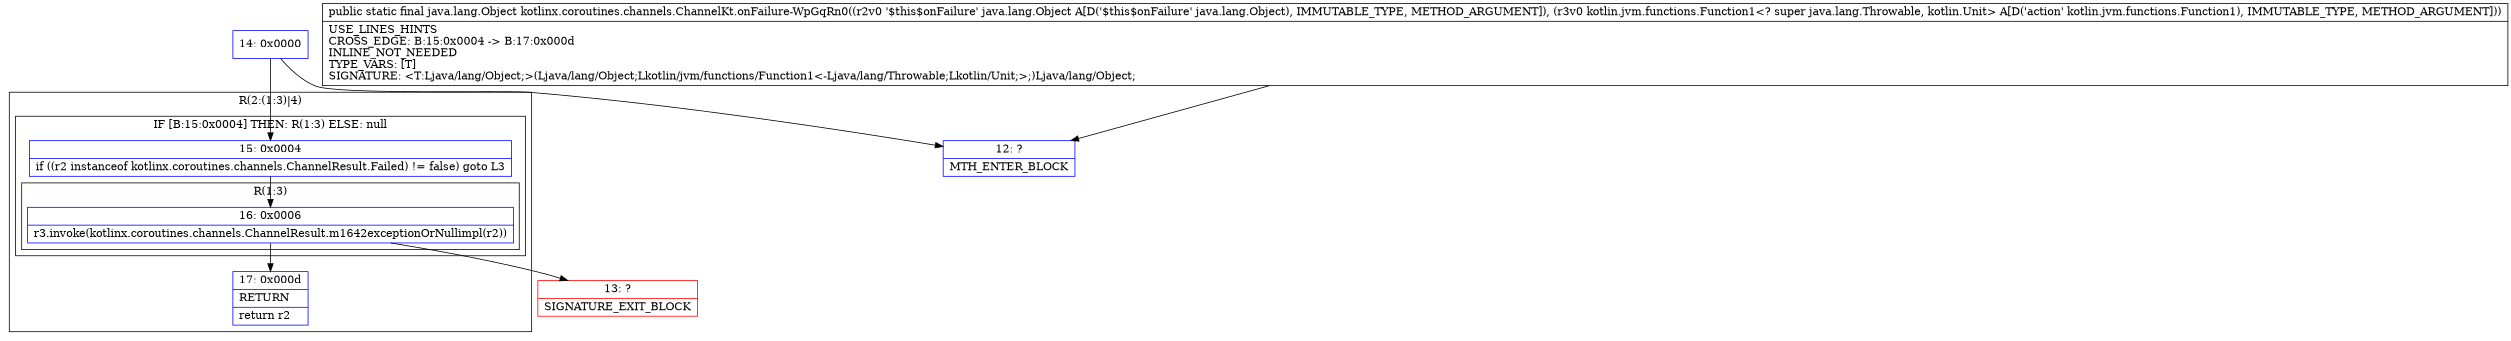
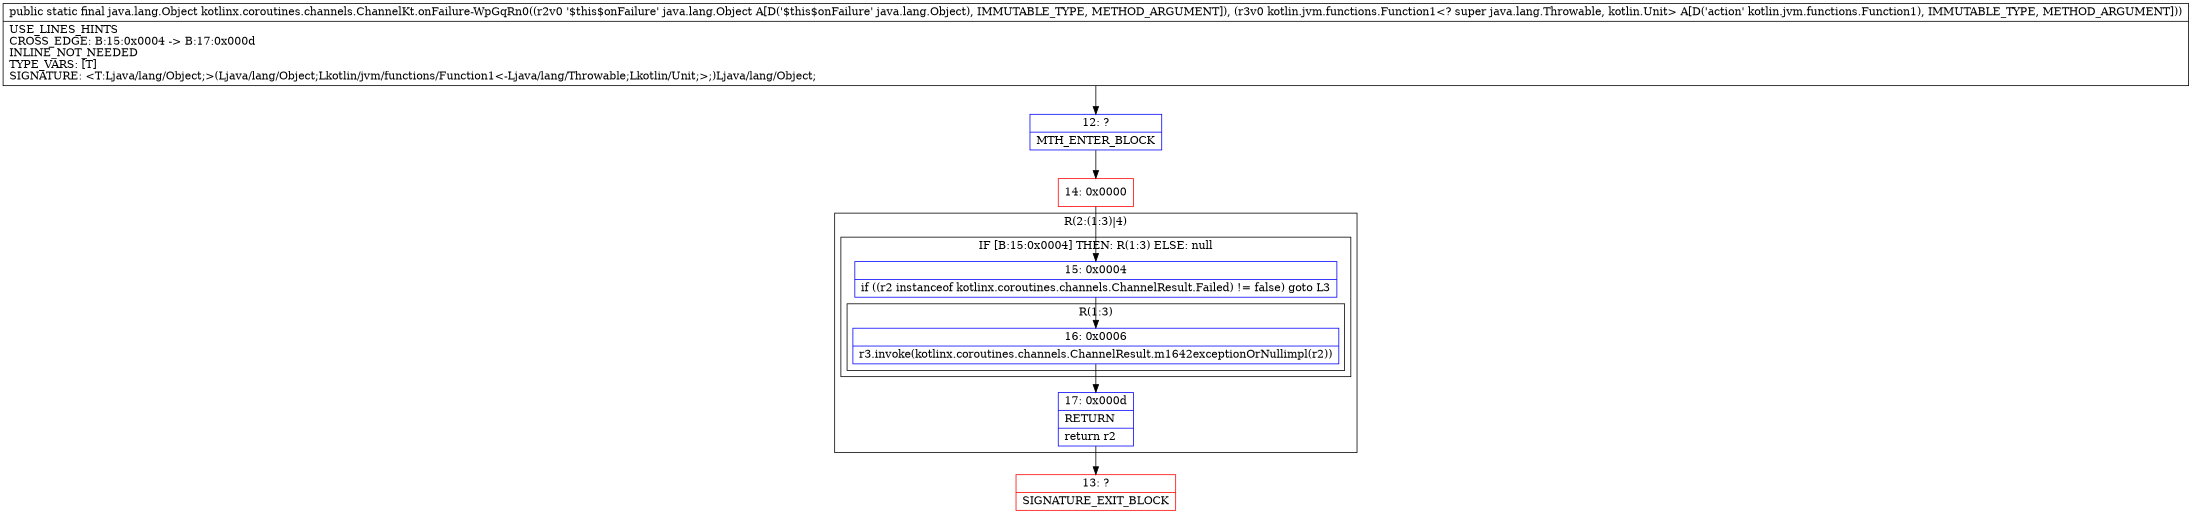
node "14: 0x0000": color blue -> red
edge "14: 0x0000" -> "12: ?": reversed
edge "16: 0x0006" -> "13: ?": now "17: 0x000d" -> "13: ?"
